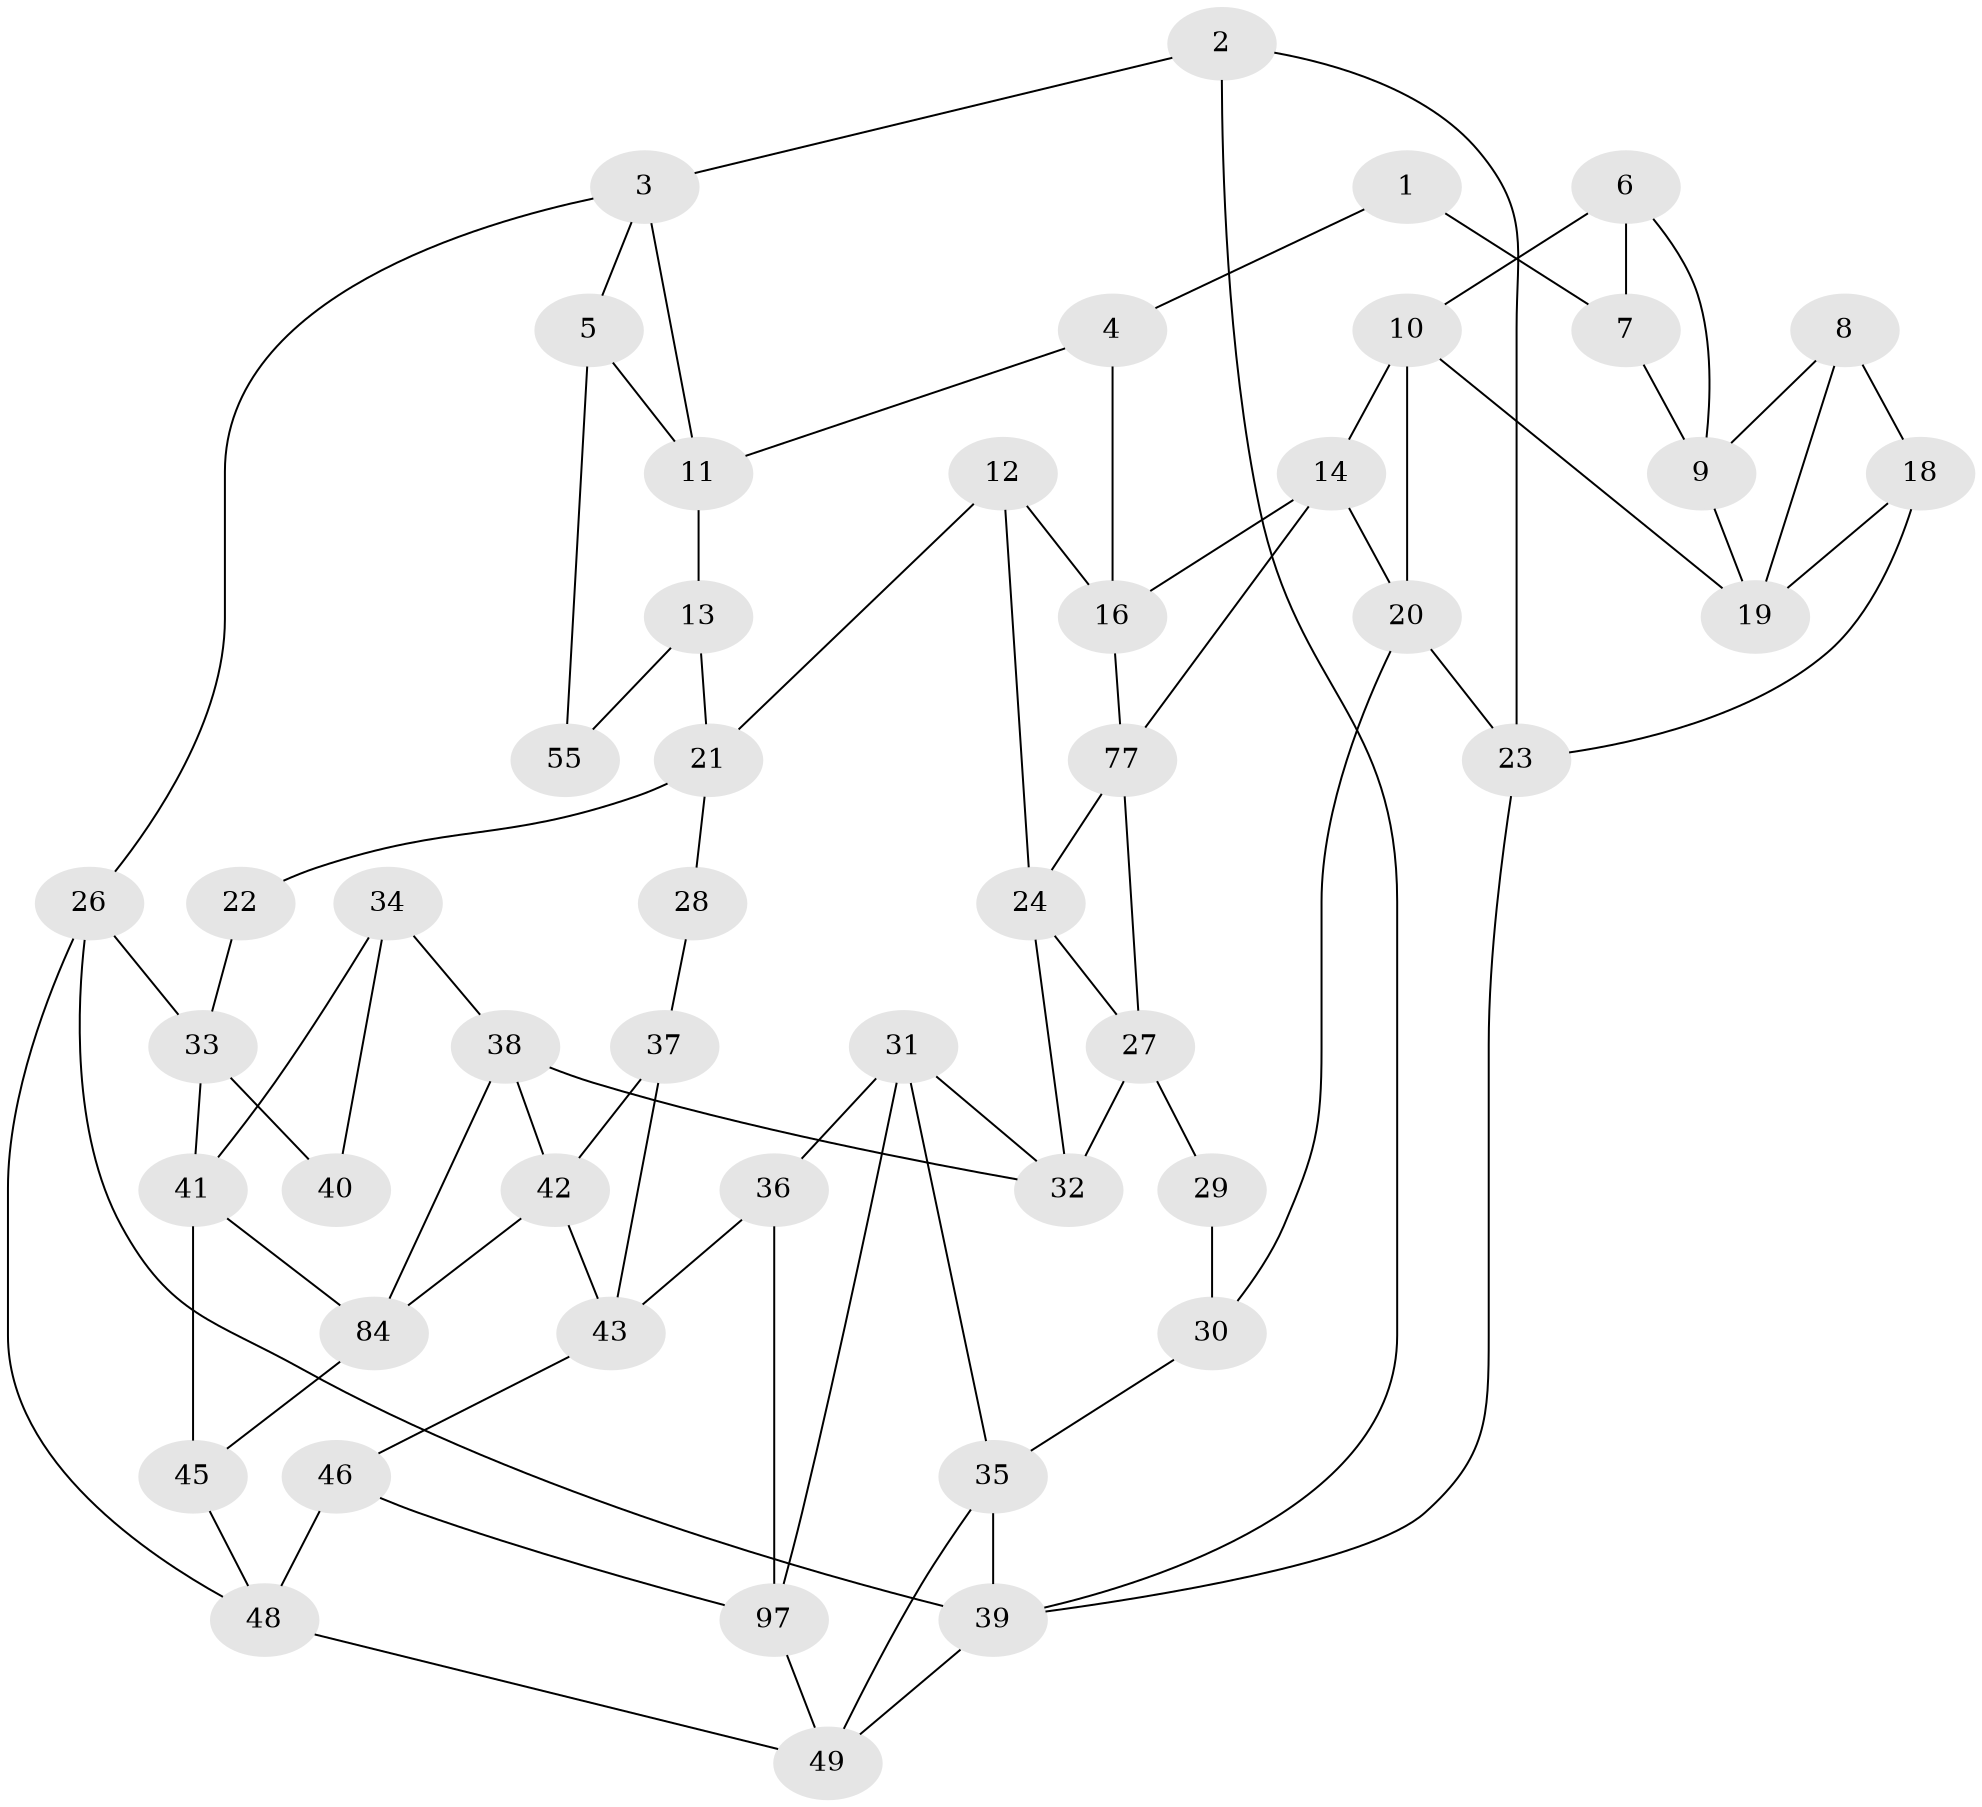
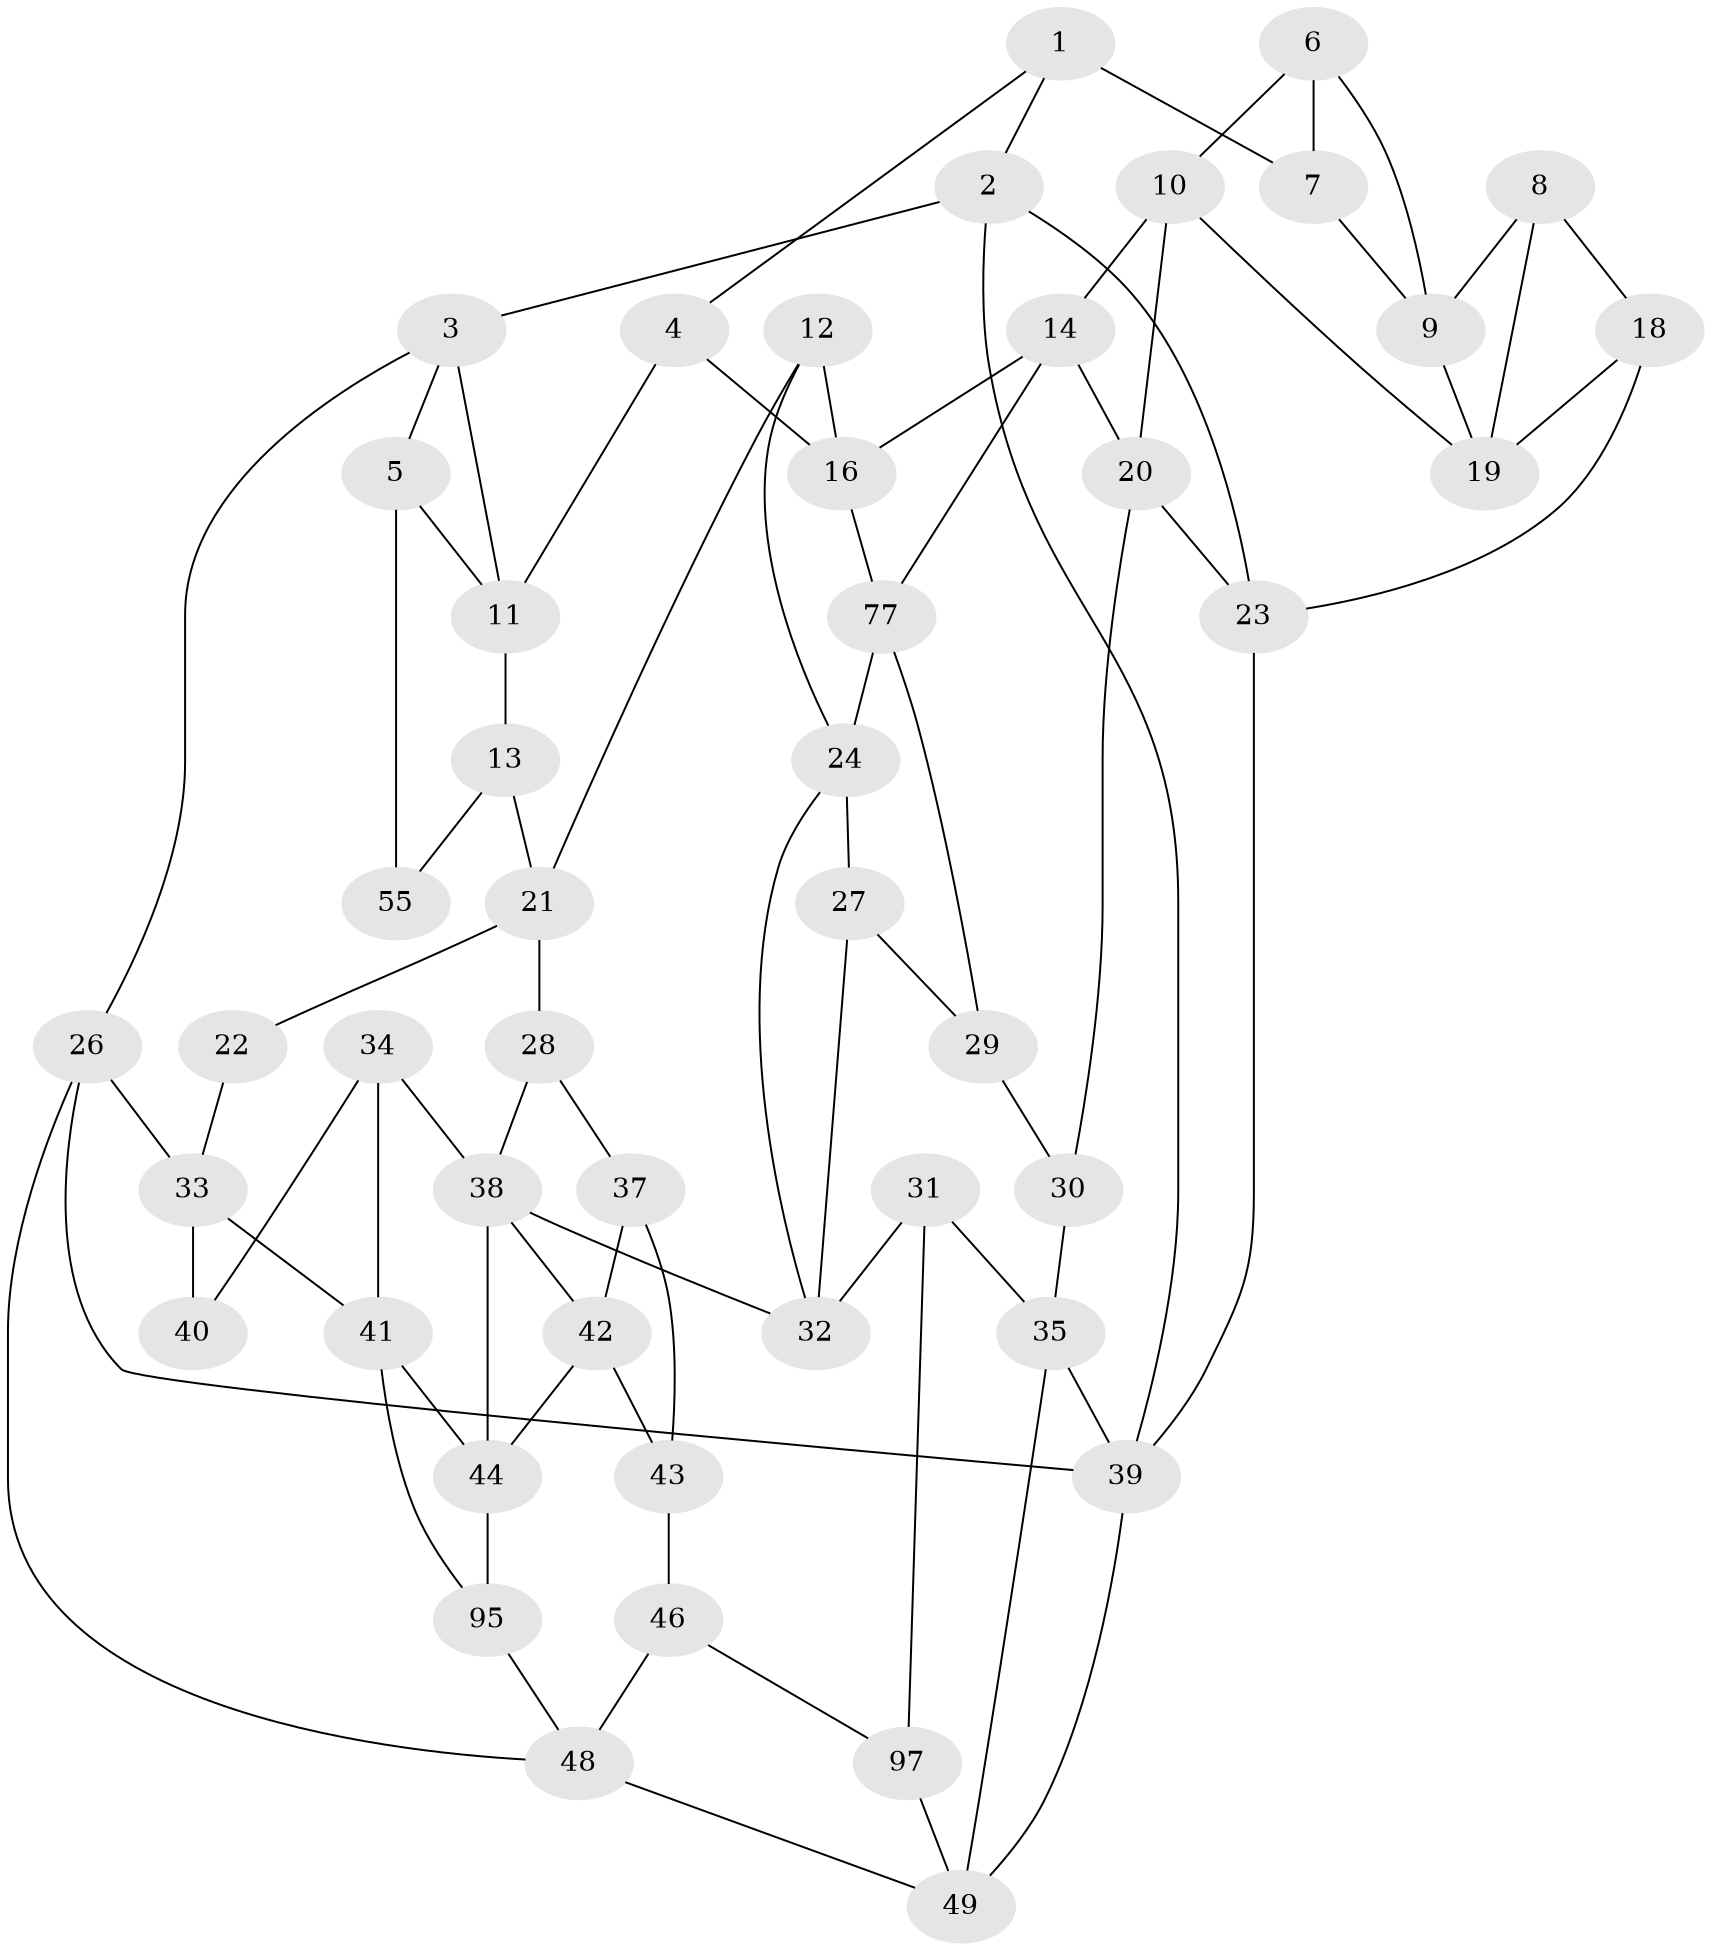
edge "1" -- "2": added
edge "77" -- "27": now "77" -- "29"
edge "28" -- "38": added
node "36": removed
node "84": label "84" -> "44"
node "45": label "45" -> "95"
